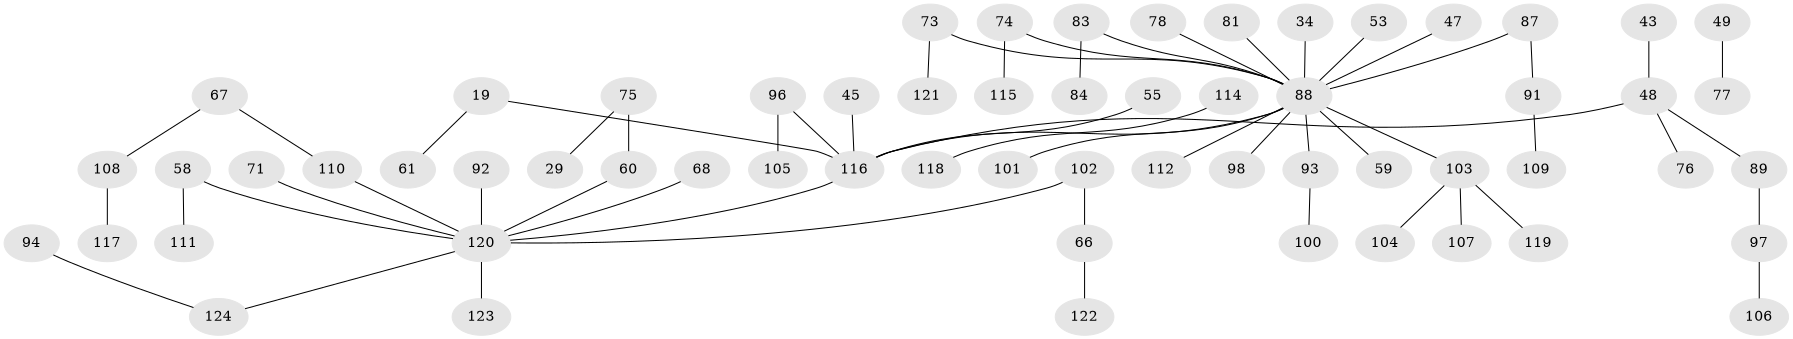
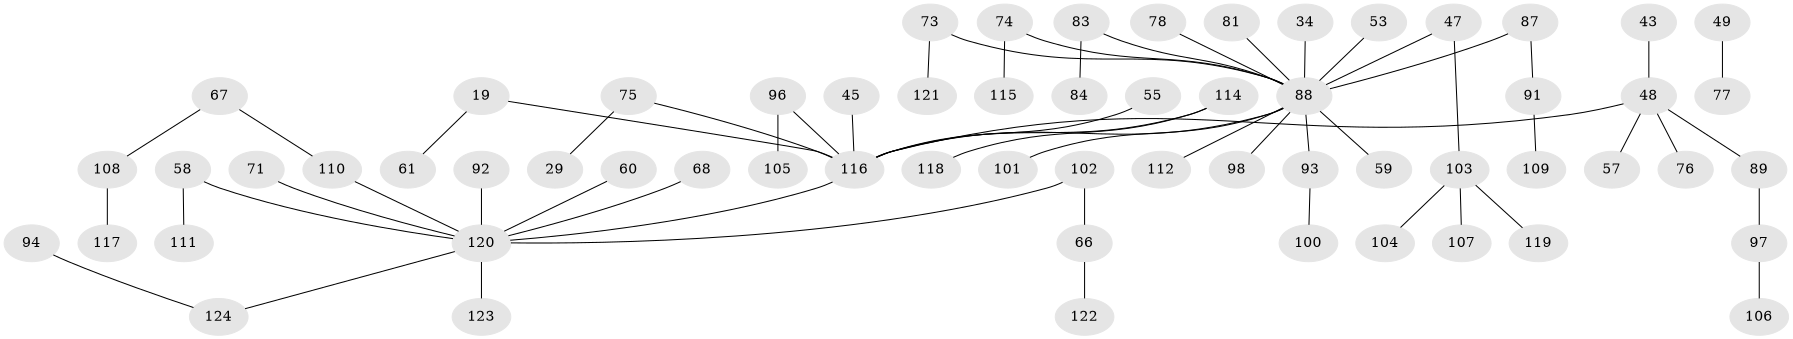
edge "75" -- "60": now "75" -- "116"
edge "114" -- "116": added
edge "88" -- "103": now "47" -- "103"
node "57": added
